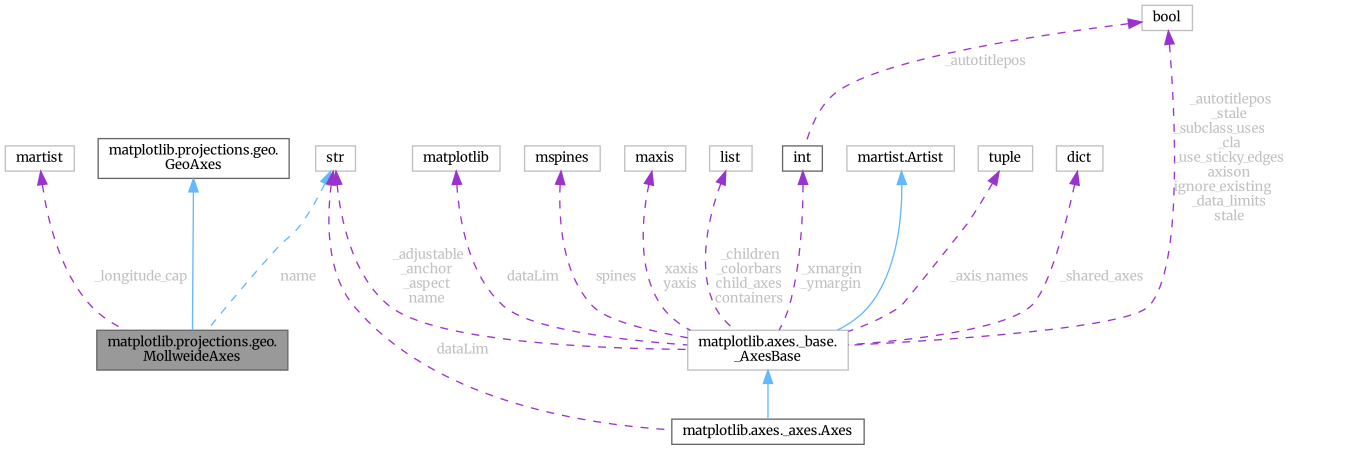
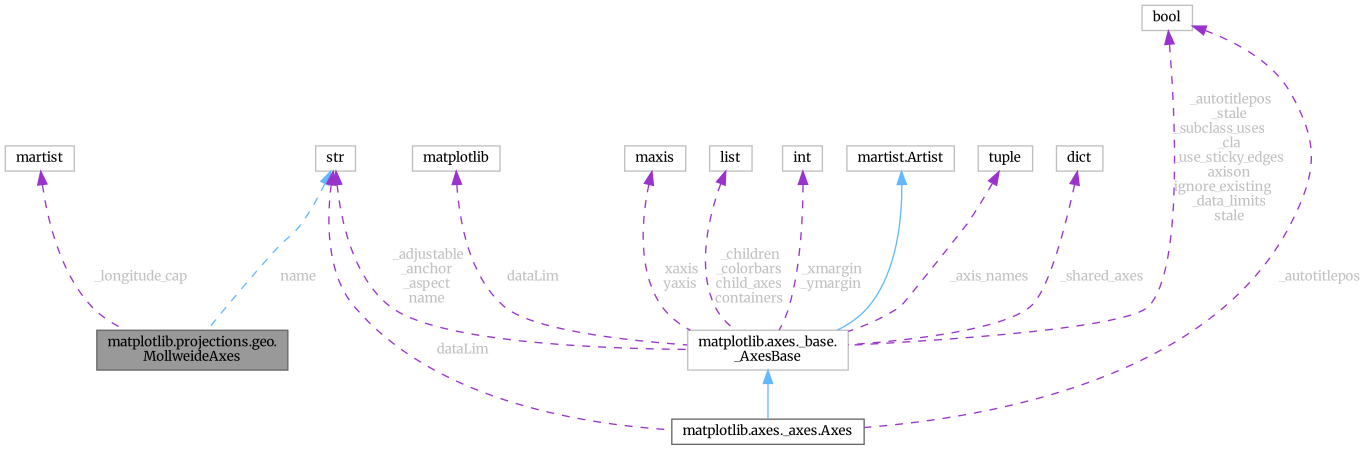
edge "int" -> "bool": now "matplotlib.axes._axes.Axes" -> "bool"
node "matplotlib.projections.geo. GeoAxes": removed
node "mspines": removed
node "int": color gray40 -> grey75
